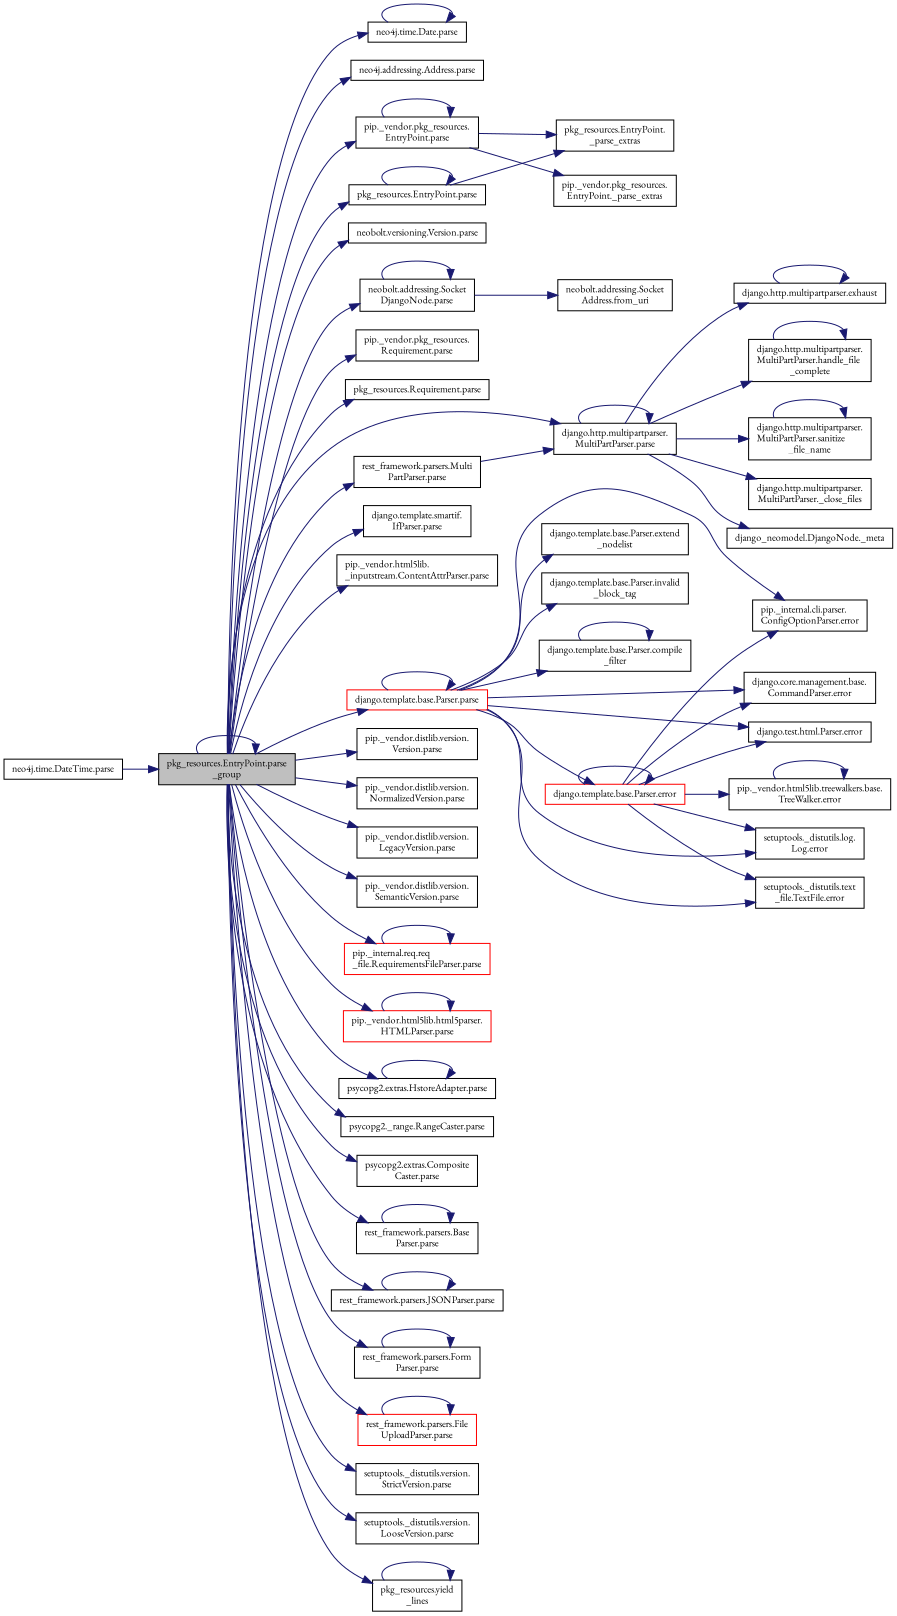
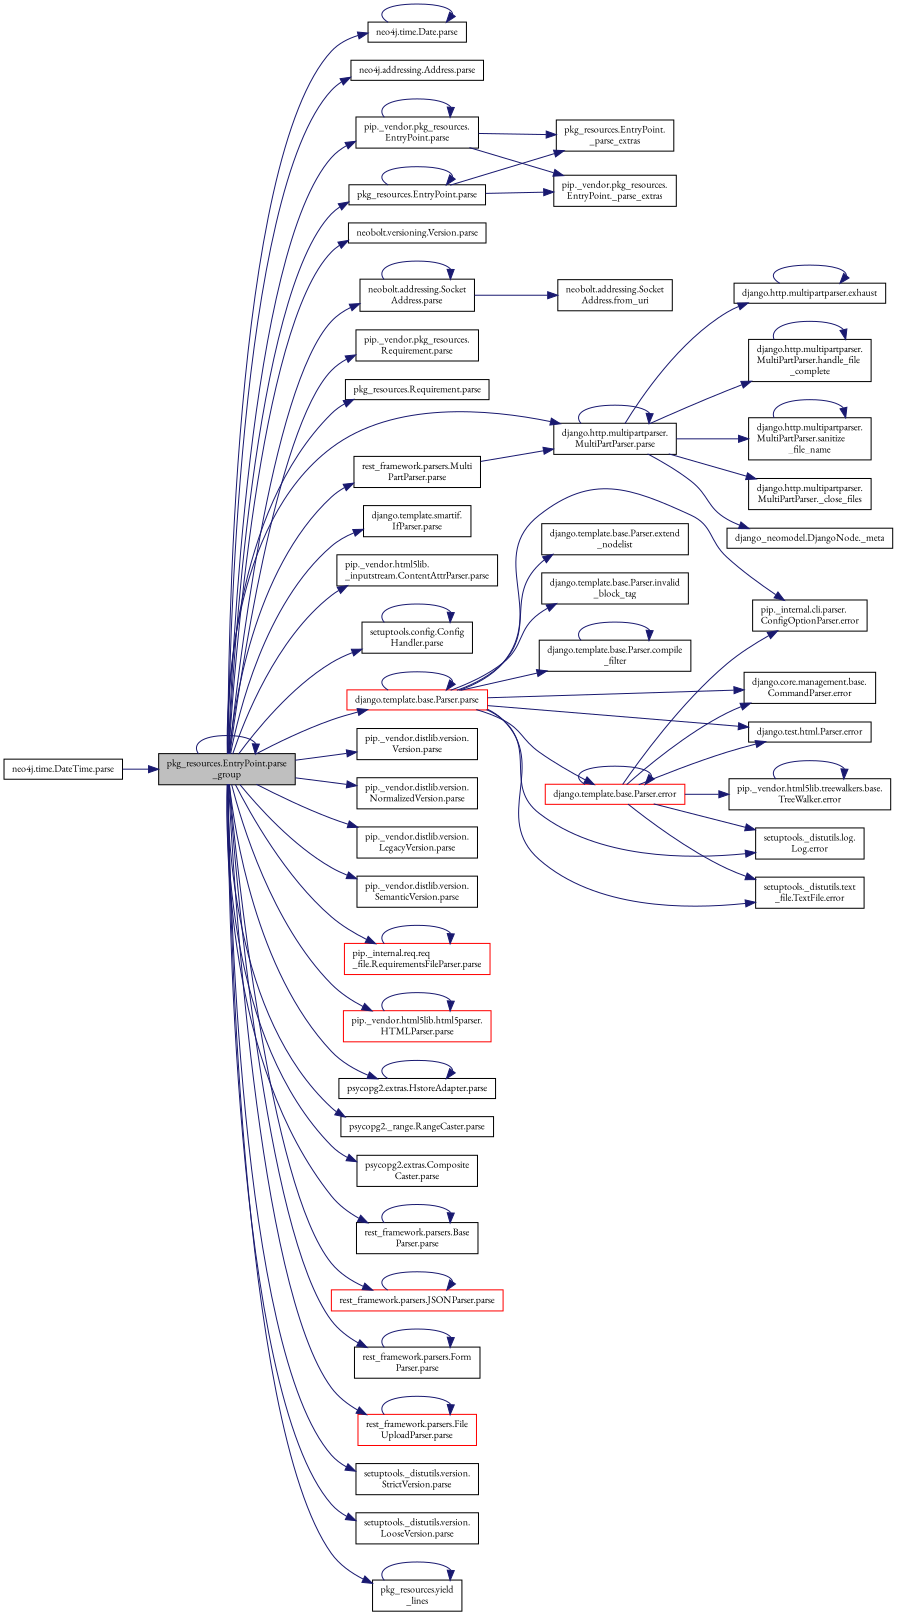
edge "pkg_resources.EntryPoint.parse" -> "pip._vendor.pkg_resources. EntryPoint._parse_extras": added
node "neobolt.addressing.Socket DjangoNode.parse": label "neobolt.addressing.Socket DjangoNode.parse" -> "neobolt.addressing.Socket Address.parse"
node "setuptools.config.Config Handler.parse": added
node "rest_framework.parsers.JSONParser.parse": color black -> red
